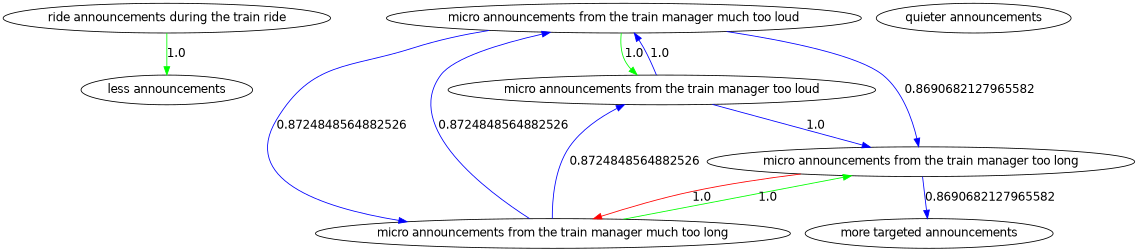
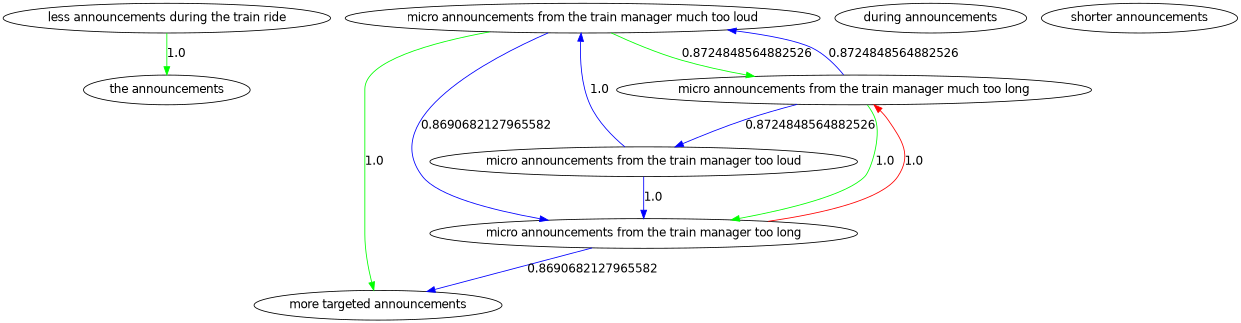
node "ride announcements during the train ride": label "ride announcements during the train ride" -> "less announcements during the train ride"
node "quieter announcements": label "quieter announcements" -> "during announcements"
node "shorter announcements": added
edge "micro announcements from the train manager much too loud" -> "micro announcements from the train manager too loud": now "micro announcements from the train manager much too loud" -> "more targeted announcements"
node "less announcements": label "less announcements" -> "the announcements"
edge "micro announcements from the train manager much too loud" -> "micro announcements from the train manager much too long": color blue -> green
